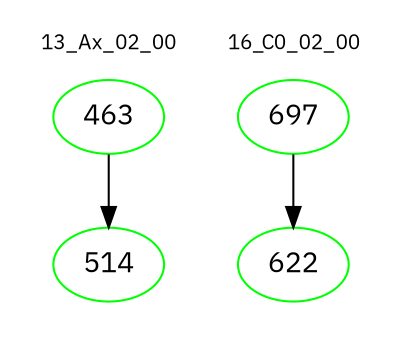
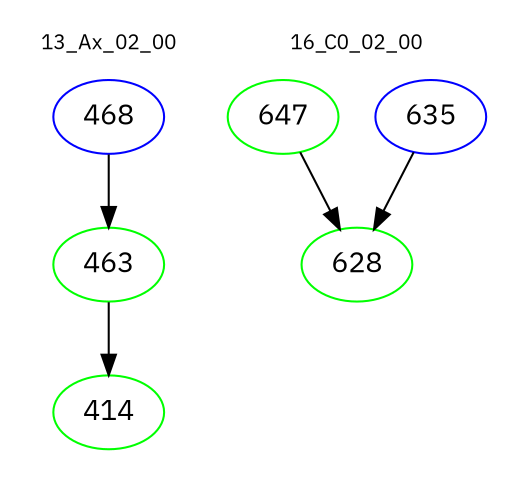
node "468": added
node "697": label "697" -> "647"
node "635": added
node "514": label "514" -> "414"
node "622": label "622" -> "628"
